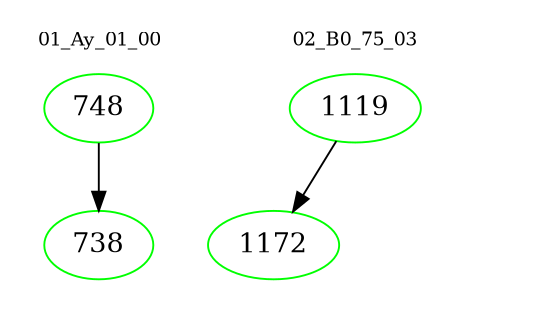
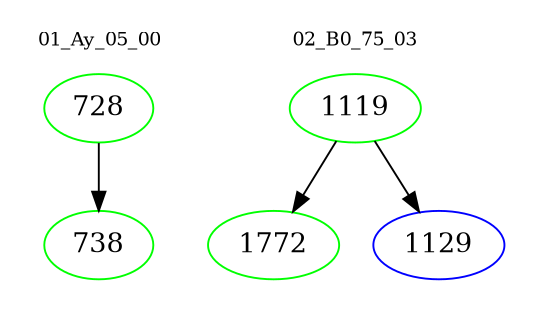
cluster "01_Ay_01_00": label "01_Ay_01_00" -> "01_Ay_05_00"
node "748": label "748" -> "728"
node "1172": label "1172" -> "1772"
node "1129": added
